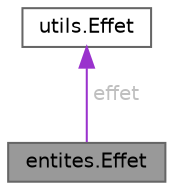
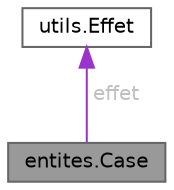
node "entites.Effet": label "entites.Effet" -> "entites.Case"
